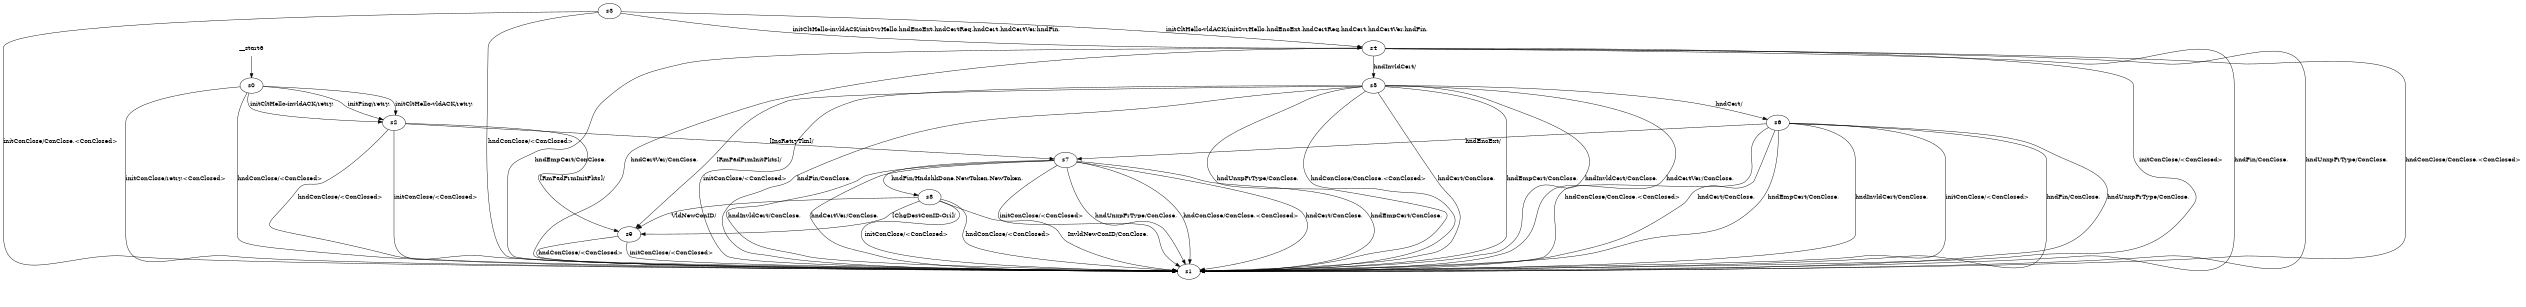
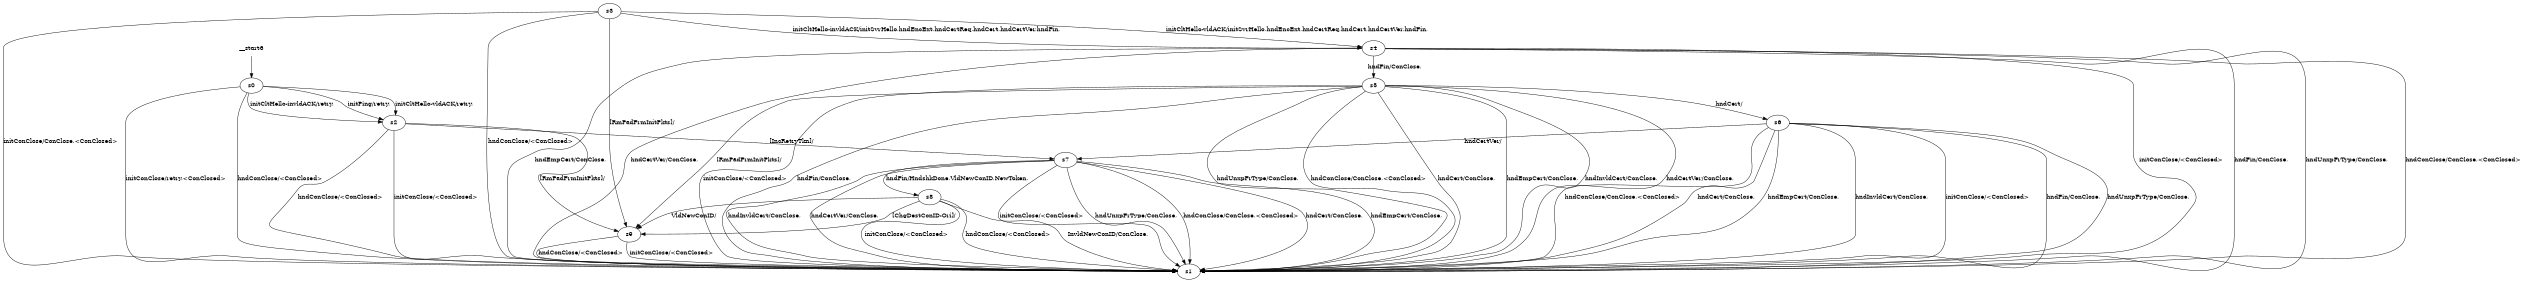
edge "s4" -> "s5": label "hndInvldCert/ " -> "hndFin/ConClose, "
edge "s3" -> "s9": added, label "[RmPadFrmInitPkts]/"
edge "s6" -> "s7": label "hndEncExt/ " -> "hndCertVer/ "
edge "s7" -> "s8": label "hndFin/HndshkDone,NewToken,NewToken, " -> "hndFin/HndshkDone,VldNewConID,NewToken, "
